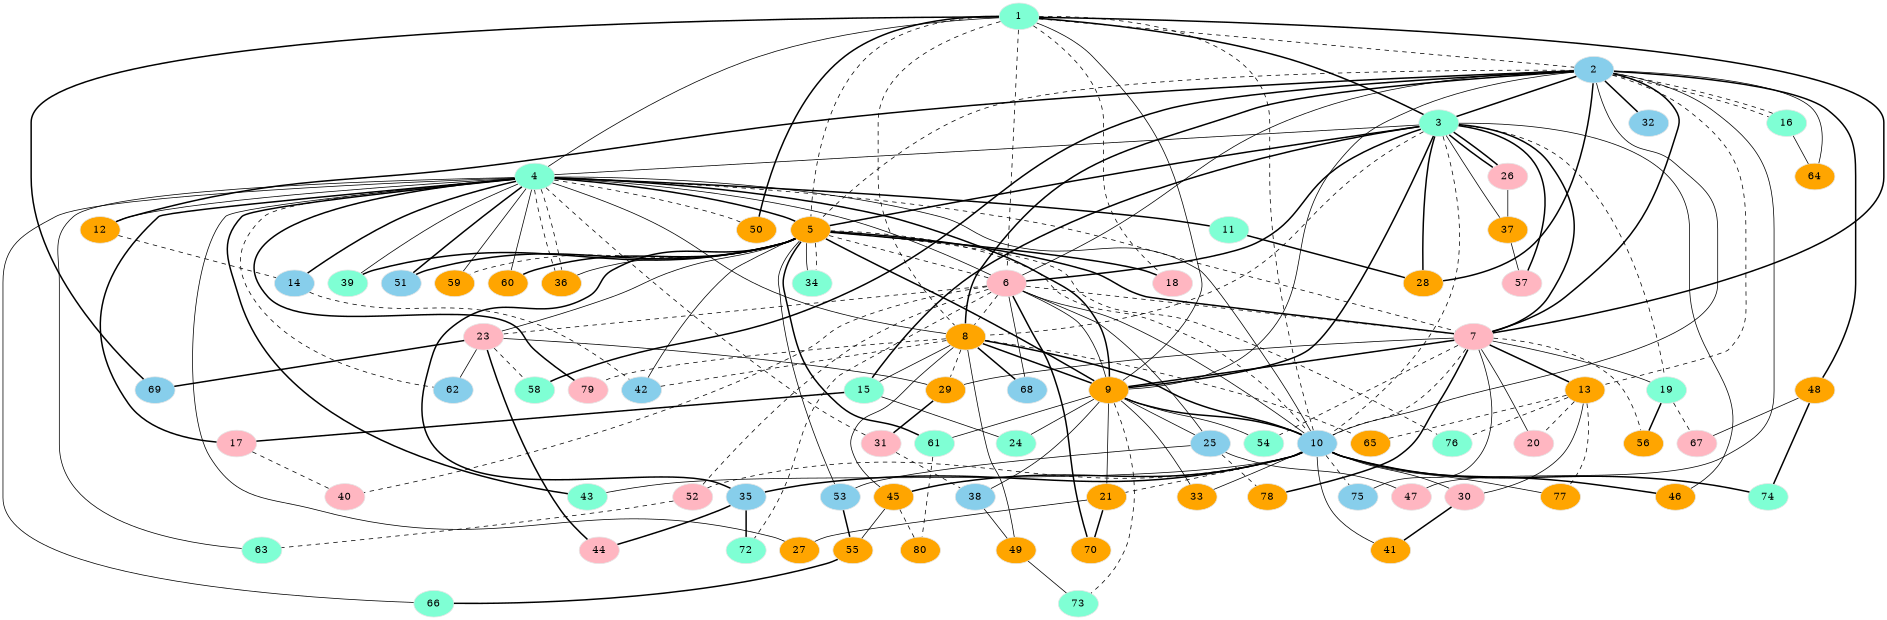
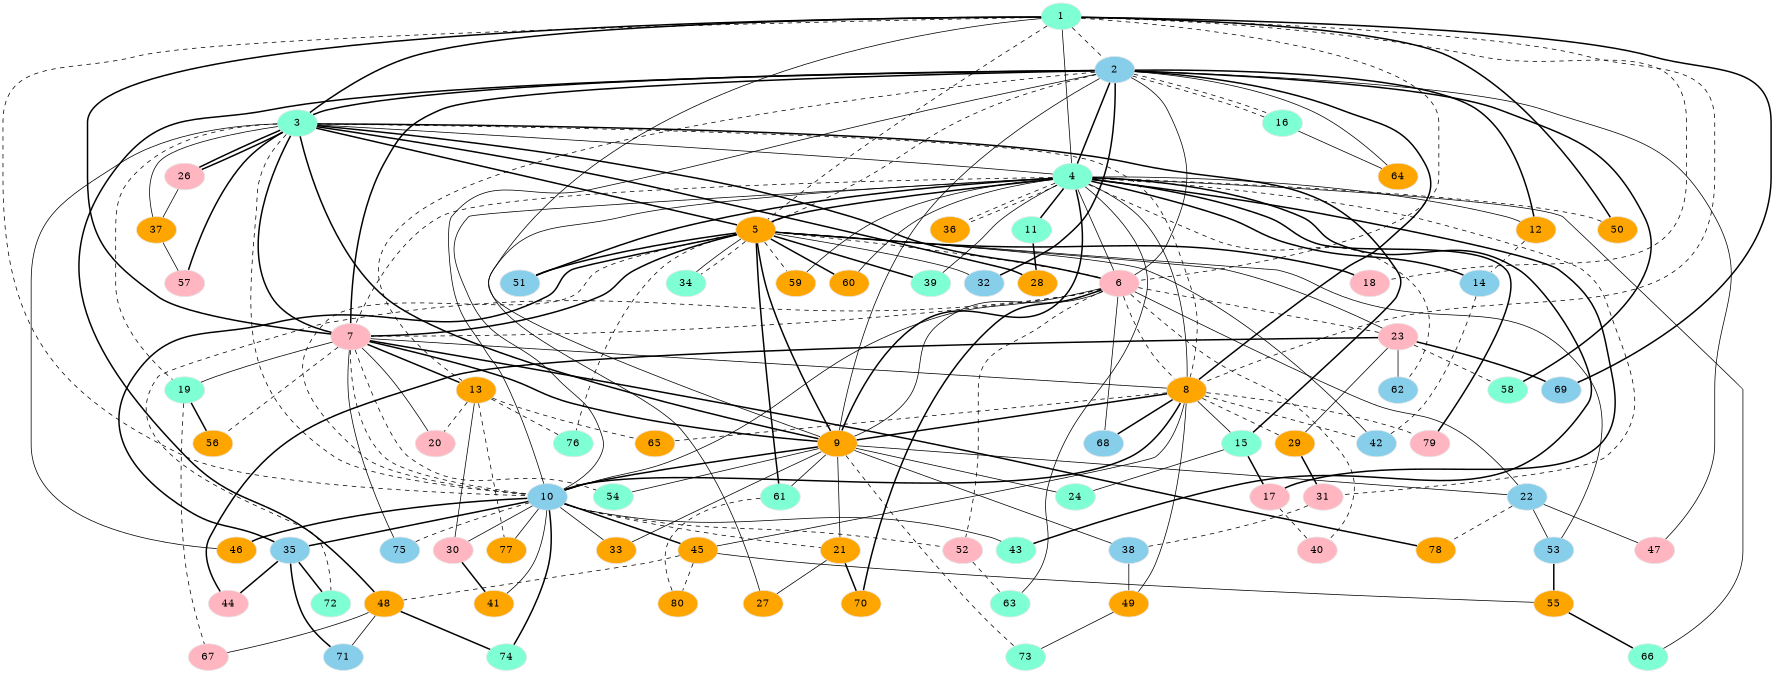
edge "2" -- "28": now "2" -- "4"
edge "5" -- "36": now "5" -- "32"
edge "7" -- "29": now "7" -- "8"
node "25": label "25" -> "22"
edge "45" -- "48": added
node "71": added
